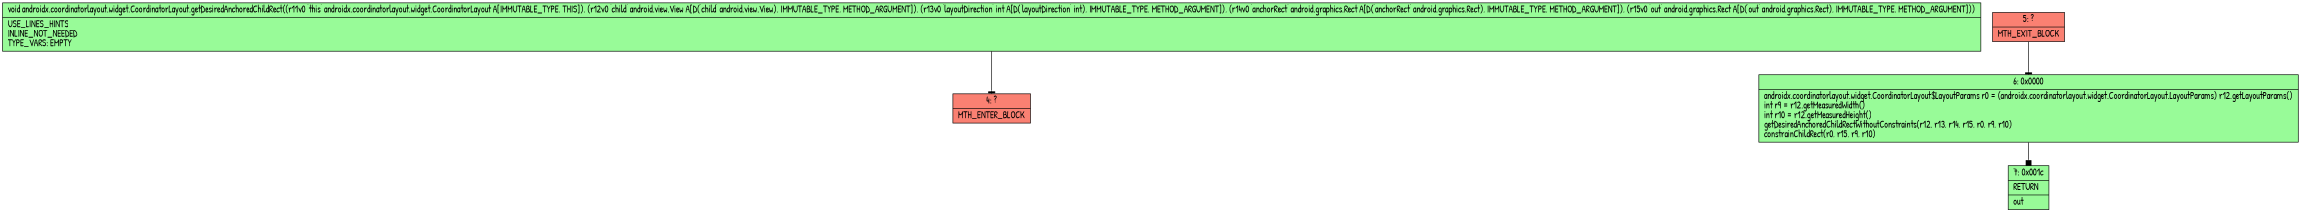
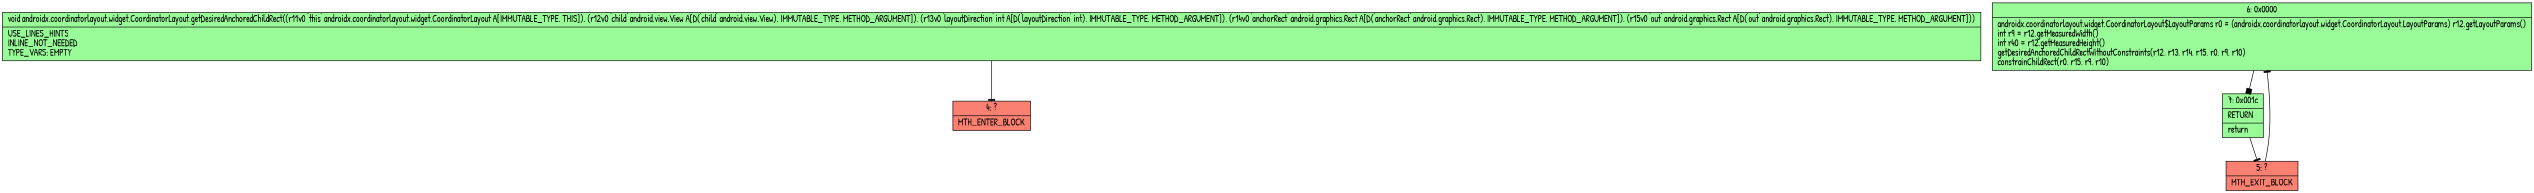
node "6: 0x0000": text "int r10 = r12.getMeasuredHeight()" -> "int r40 = r12.getMeasuredHeight()"
edge "7: 0x001c" -> "5: ?": added
node "7: 0x001c": text "out" -> "return"
